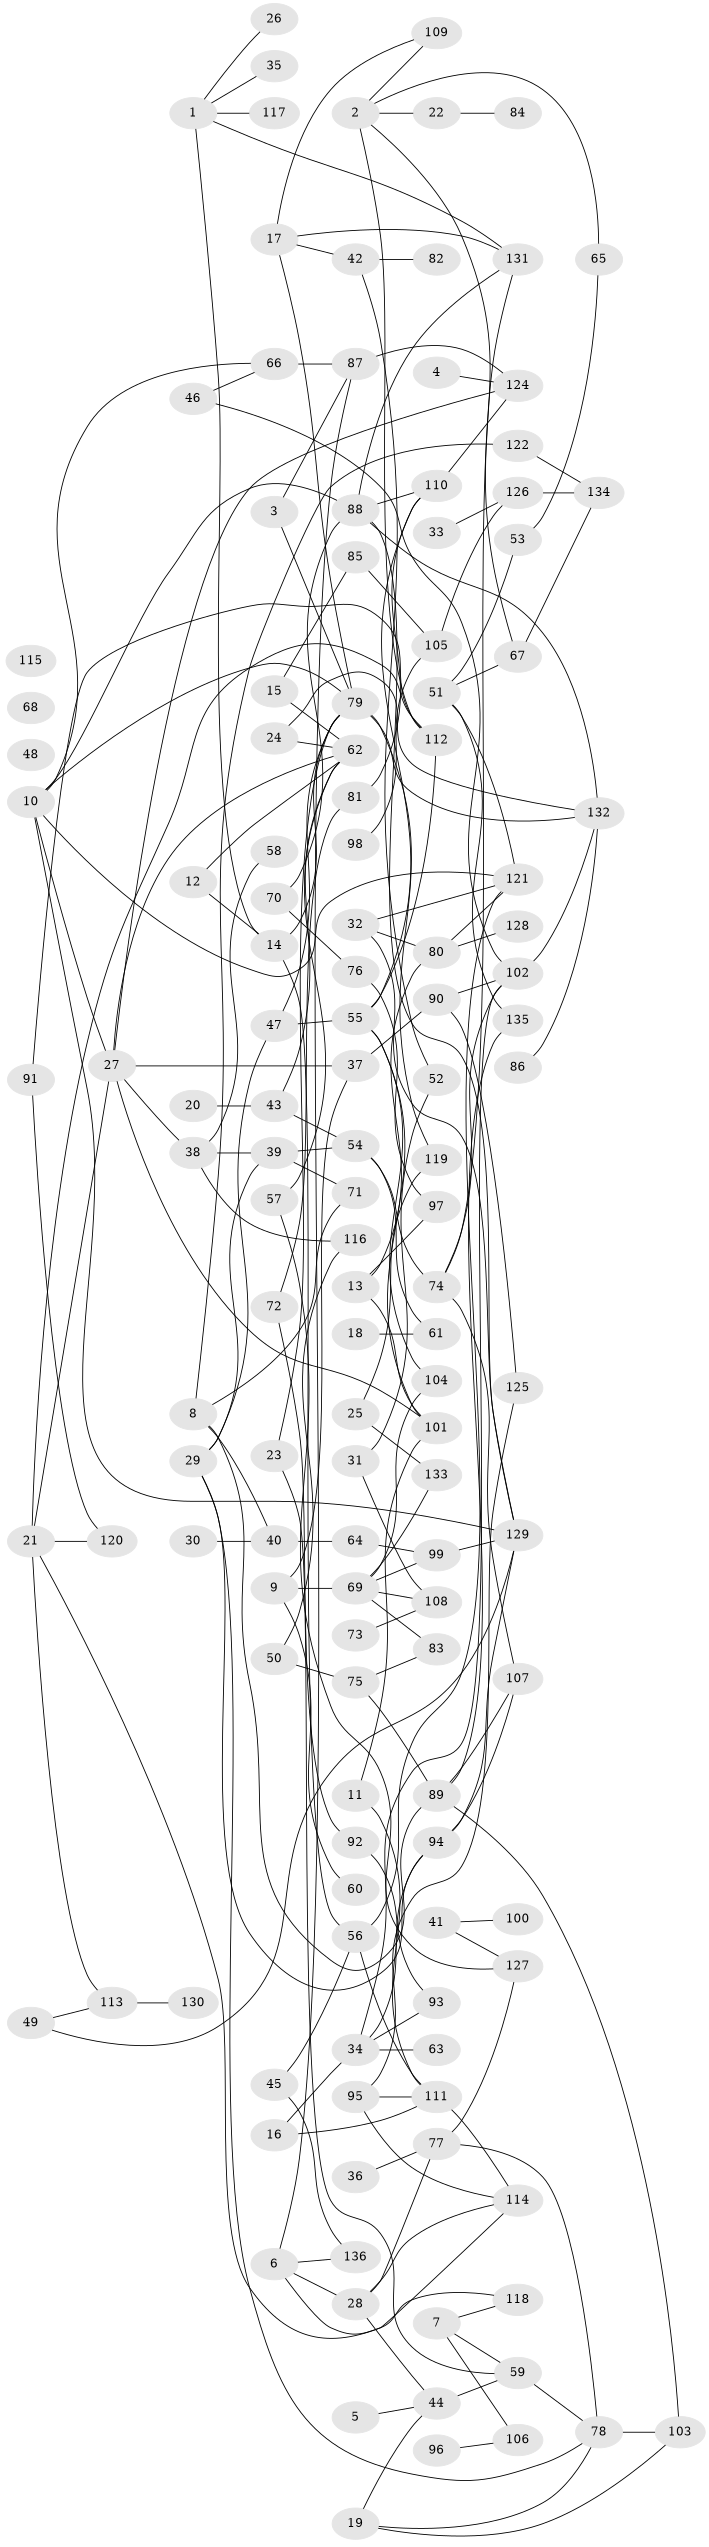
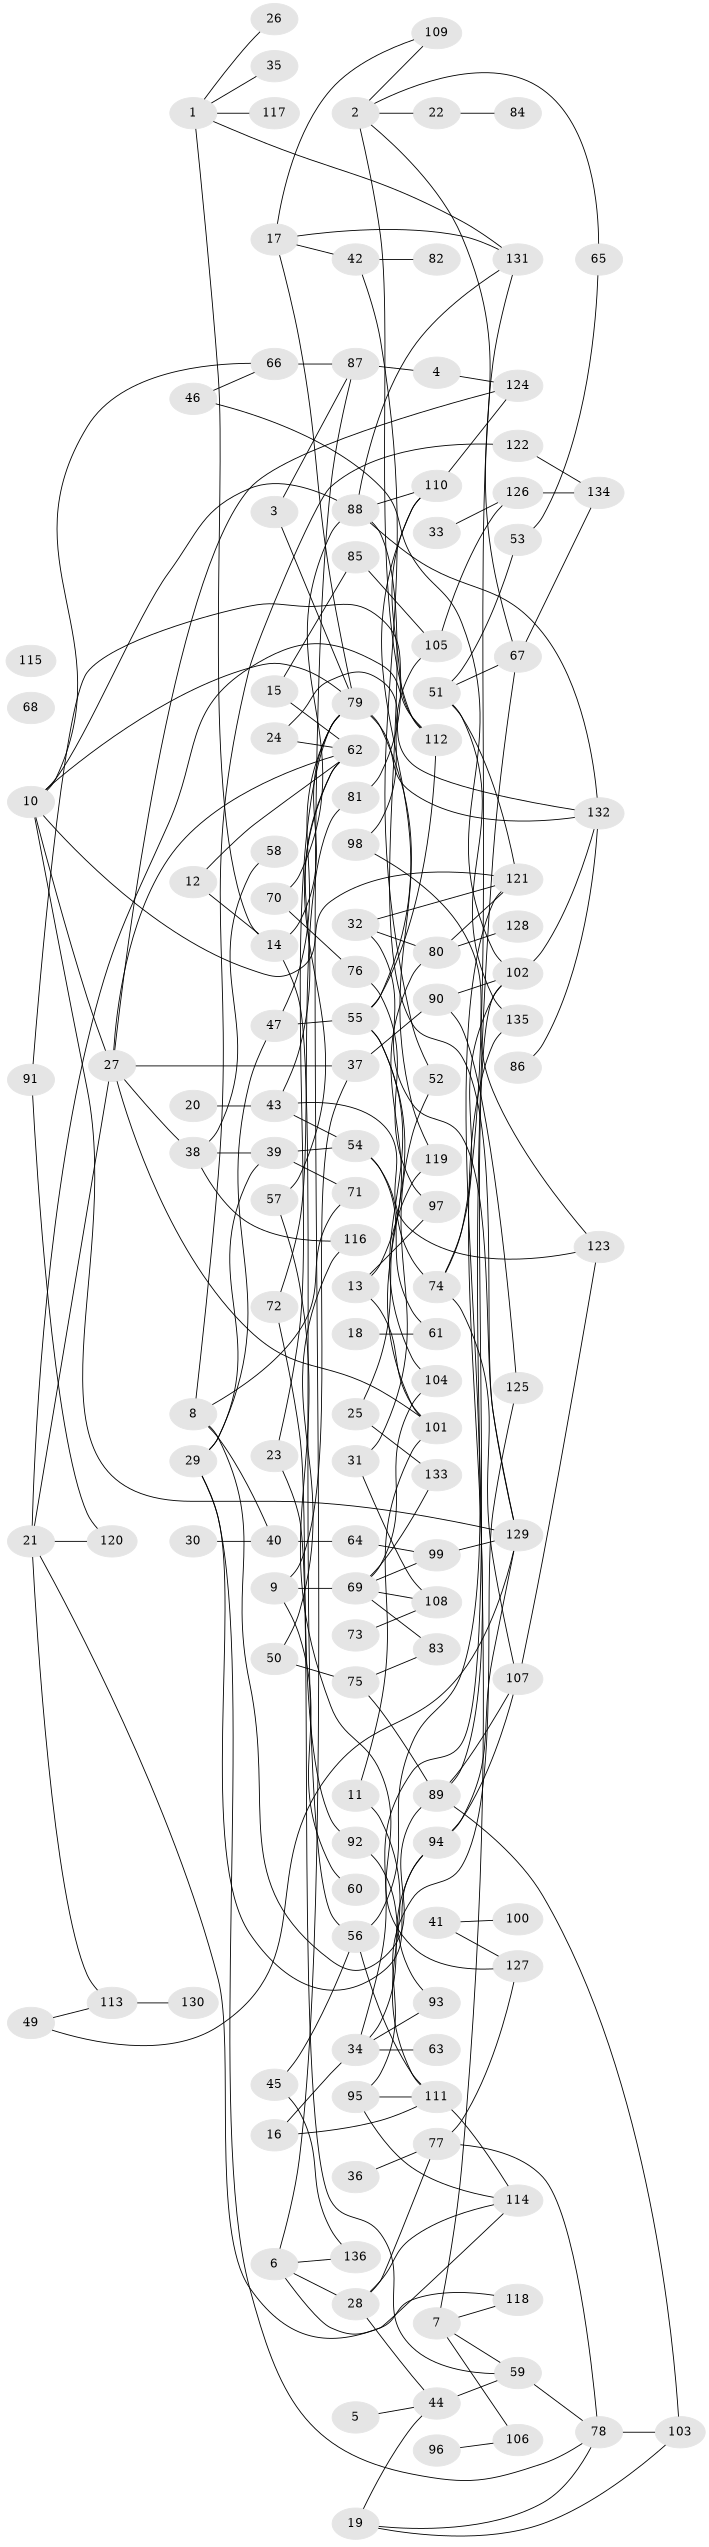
edge "87" -- "124": now "87" -- "4"
node "48": removed
node "123": added
edge "67" -- "7": added
